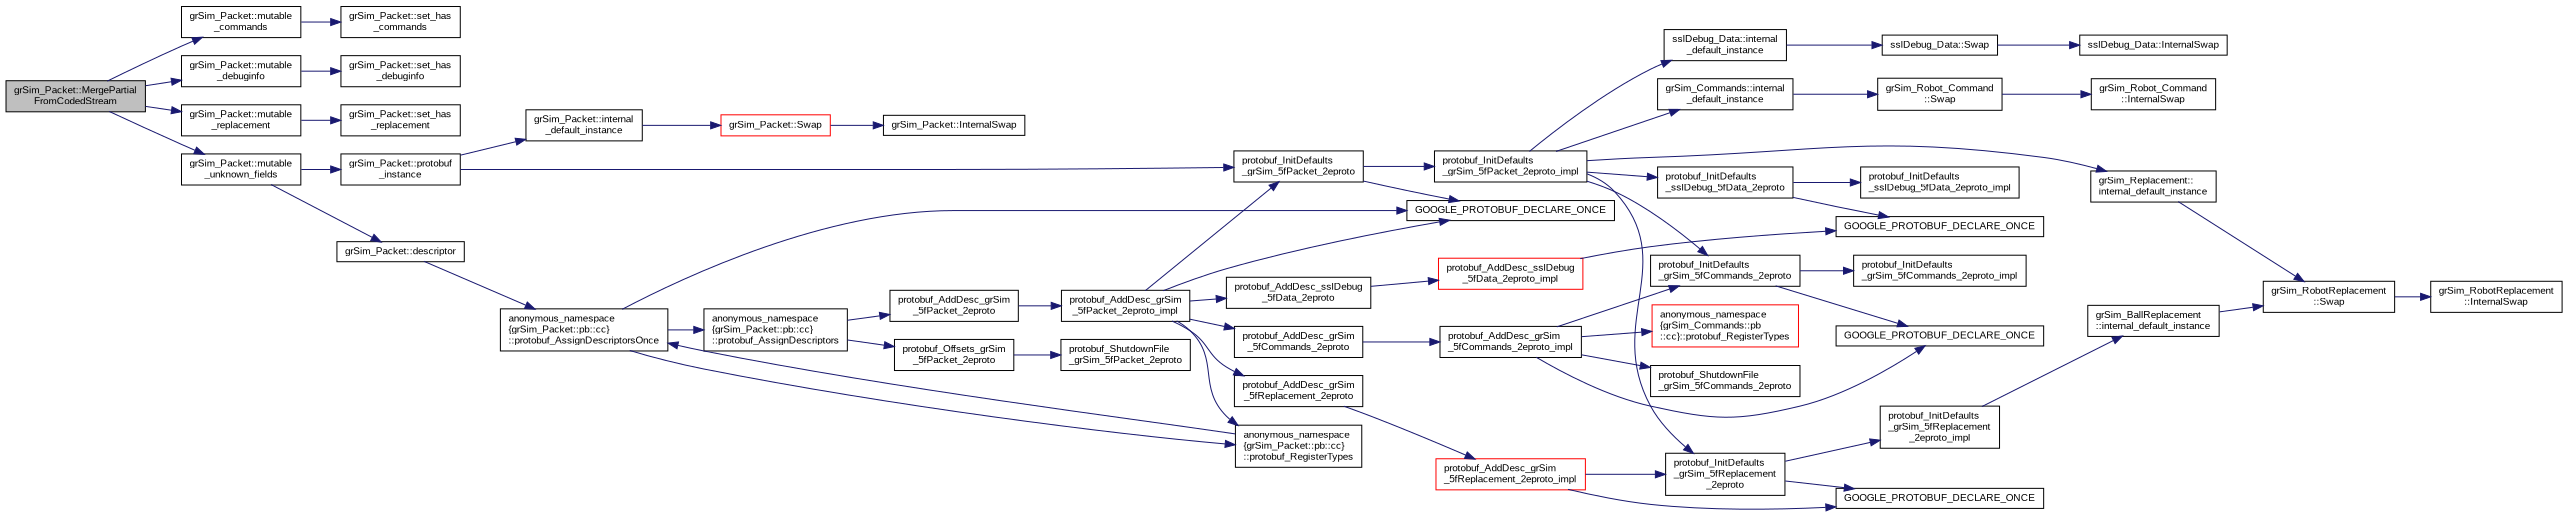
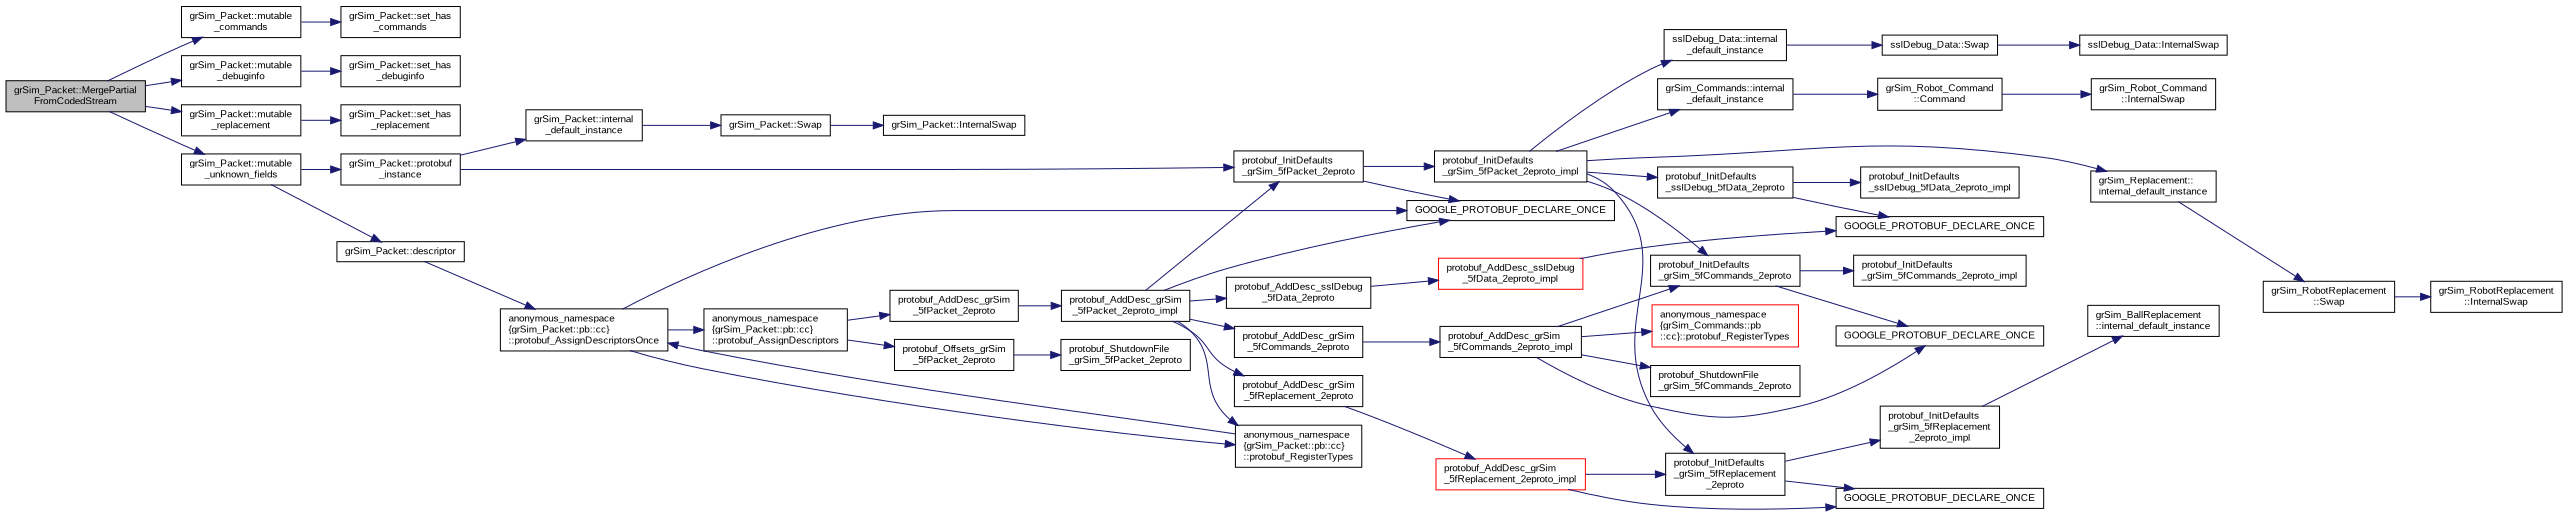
node "grSim_Robot_Command ::Swap": label "grSim_Robot_Command ::Swap" -> "grSim_Robot_Command ::Command"
node "grSim_Packet::Swap": color red -> black
edge "grSim_BallReplacement ::internal_default_instance" -> "grSim_RobotReplacement ::Swap": removed
